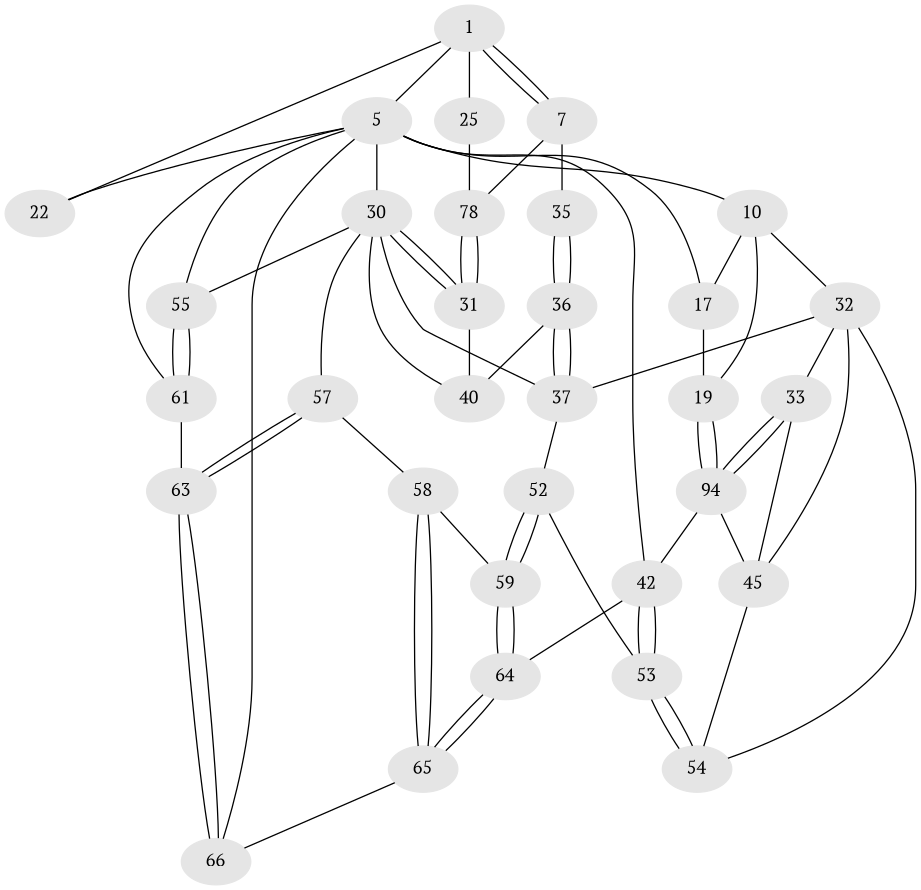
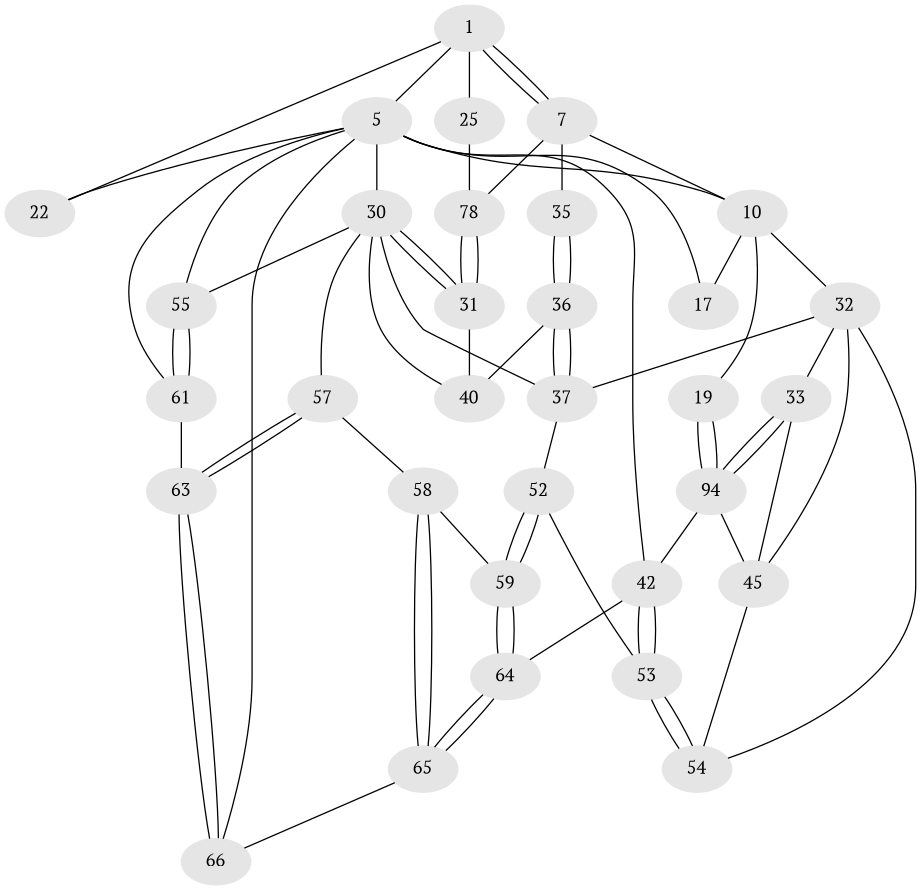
edge "7" -- "10": added
edge "17" -- "19": removed
